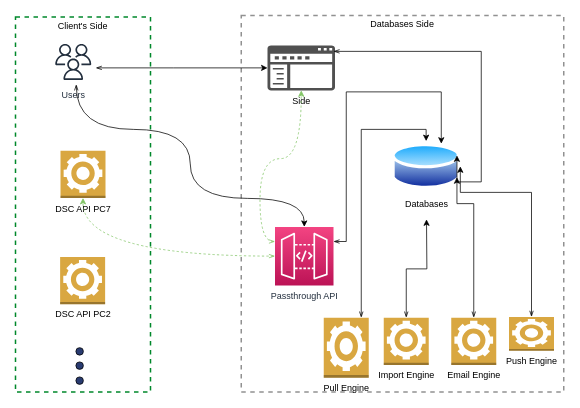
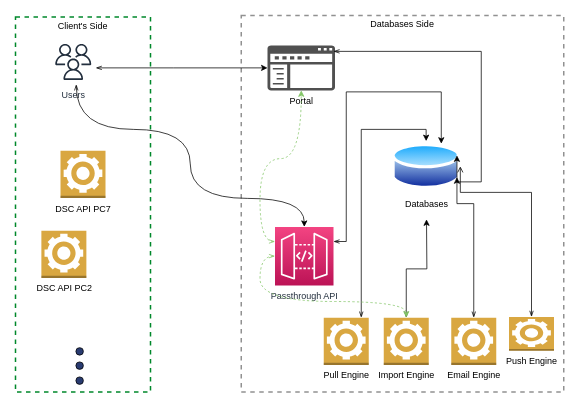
node "Side": label "Side" -> "Portal"
edge "Databases" -- "Push Engine": arrowhead classic -> open
edge "DSC API PC7" -- "Passthrough API": now "Import Engine" -- "Passthrough API"
node "DSC API PC2": moved (83, 281) -> (64, 254)
node "Pull Engine": size 45x60 -> 45x47
